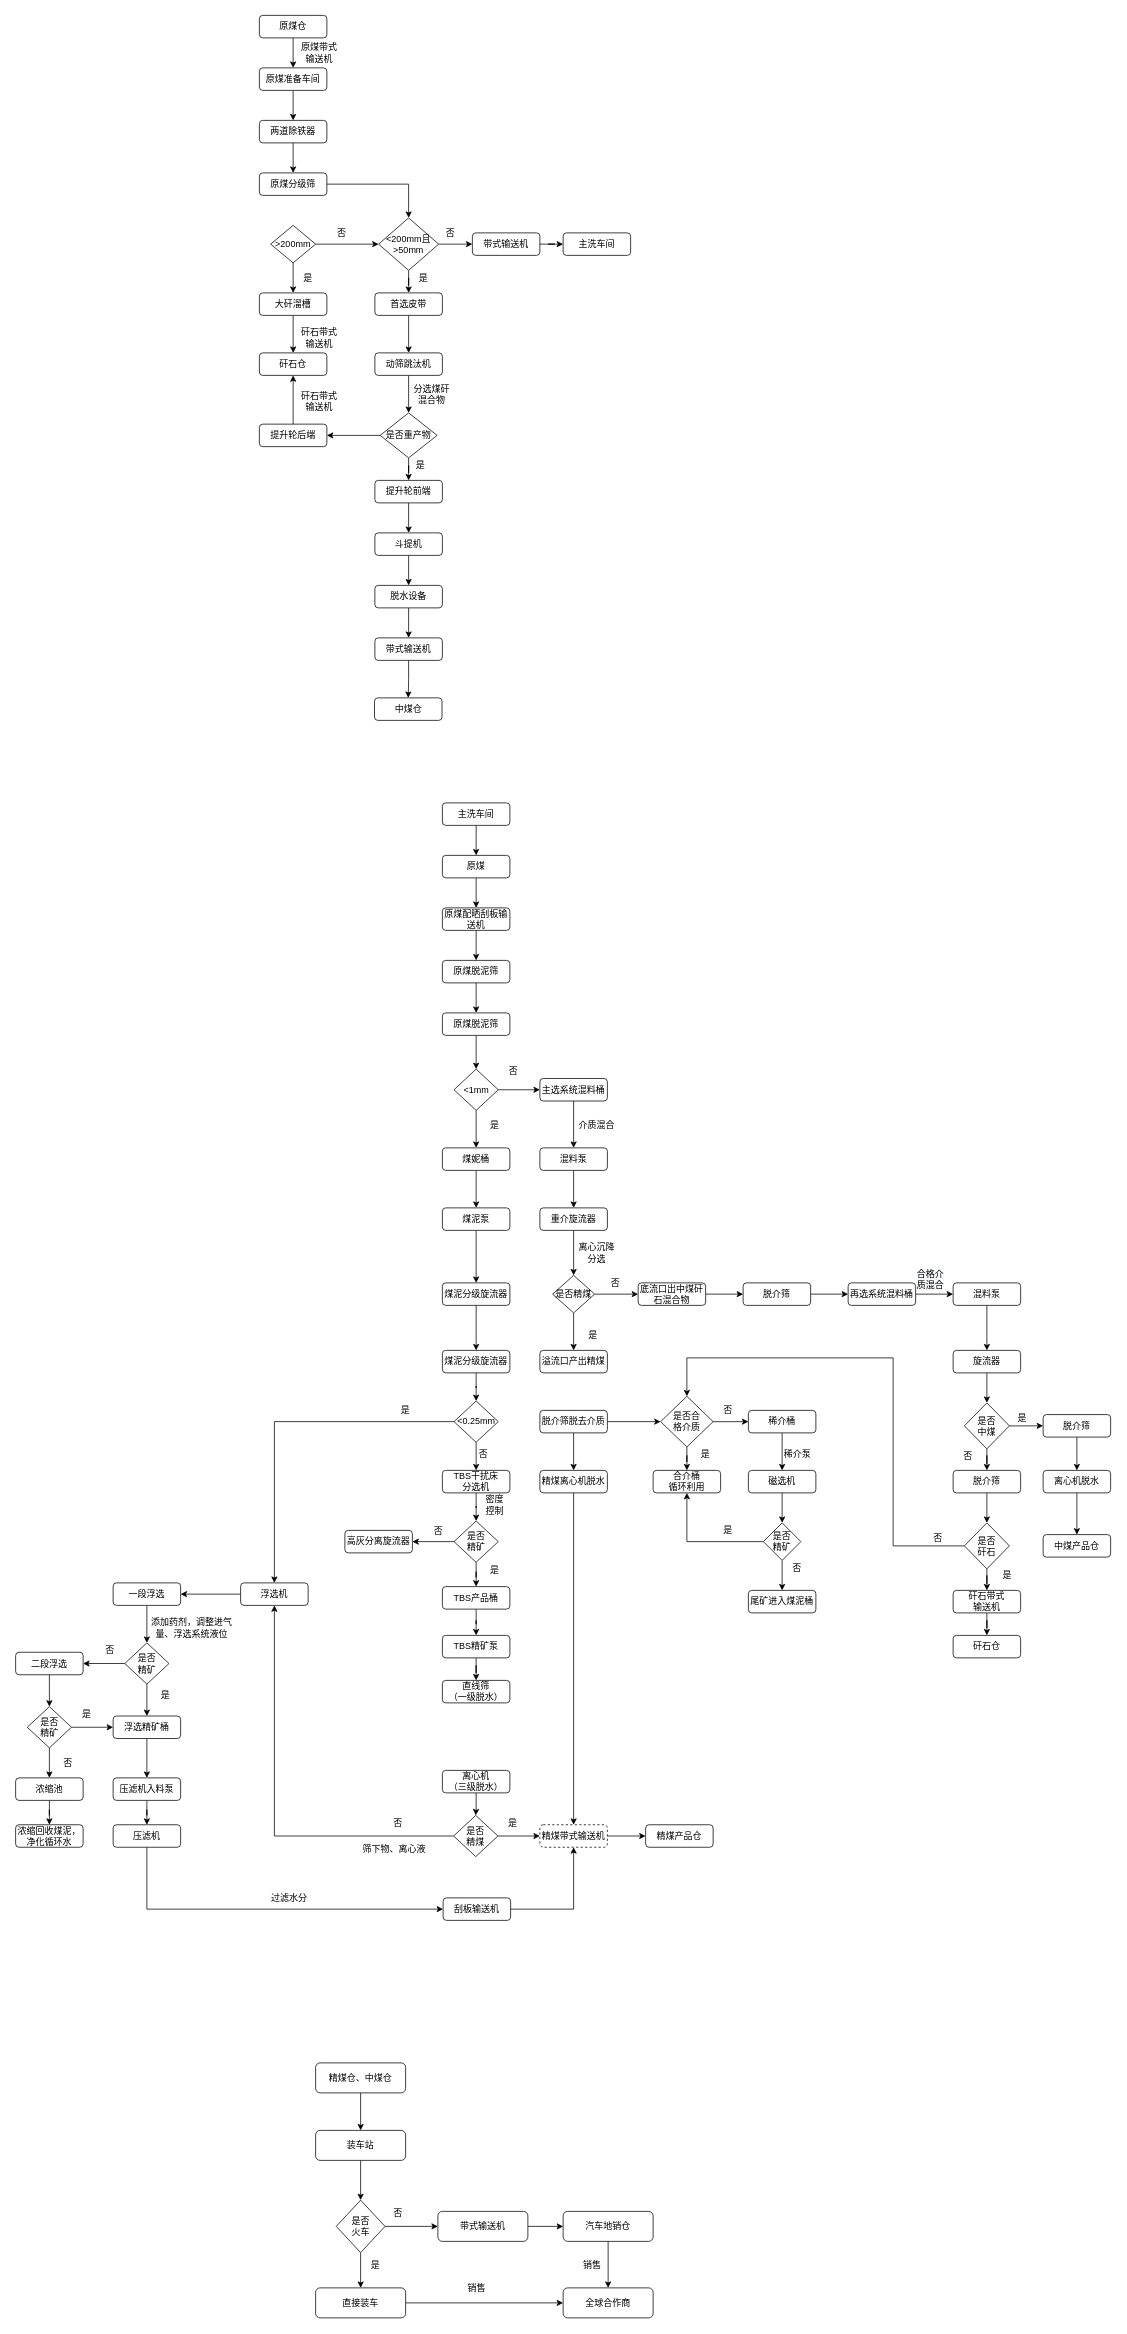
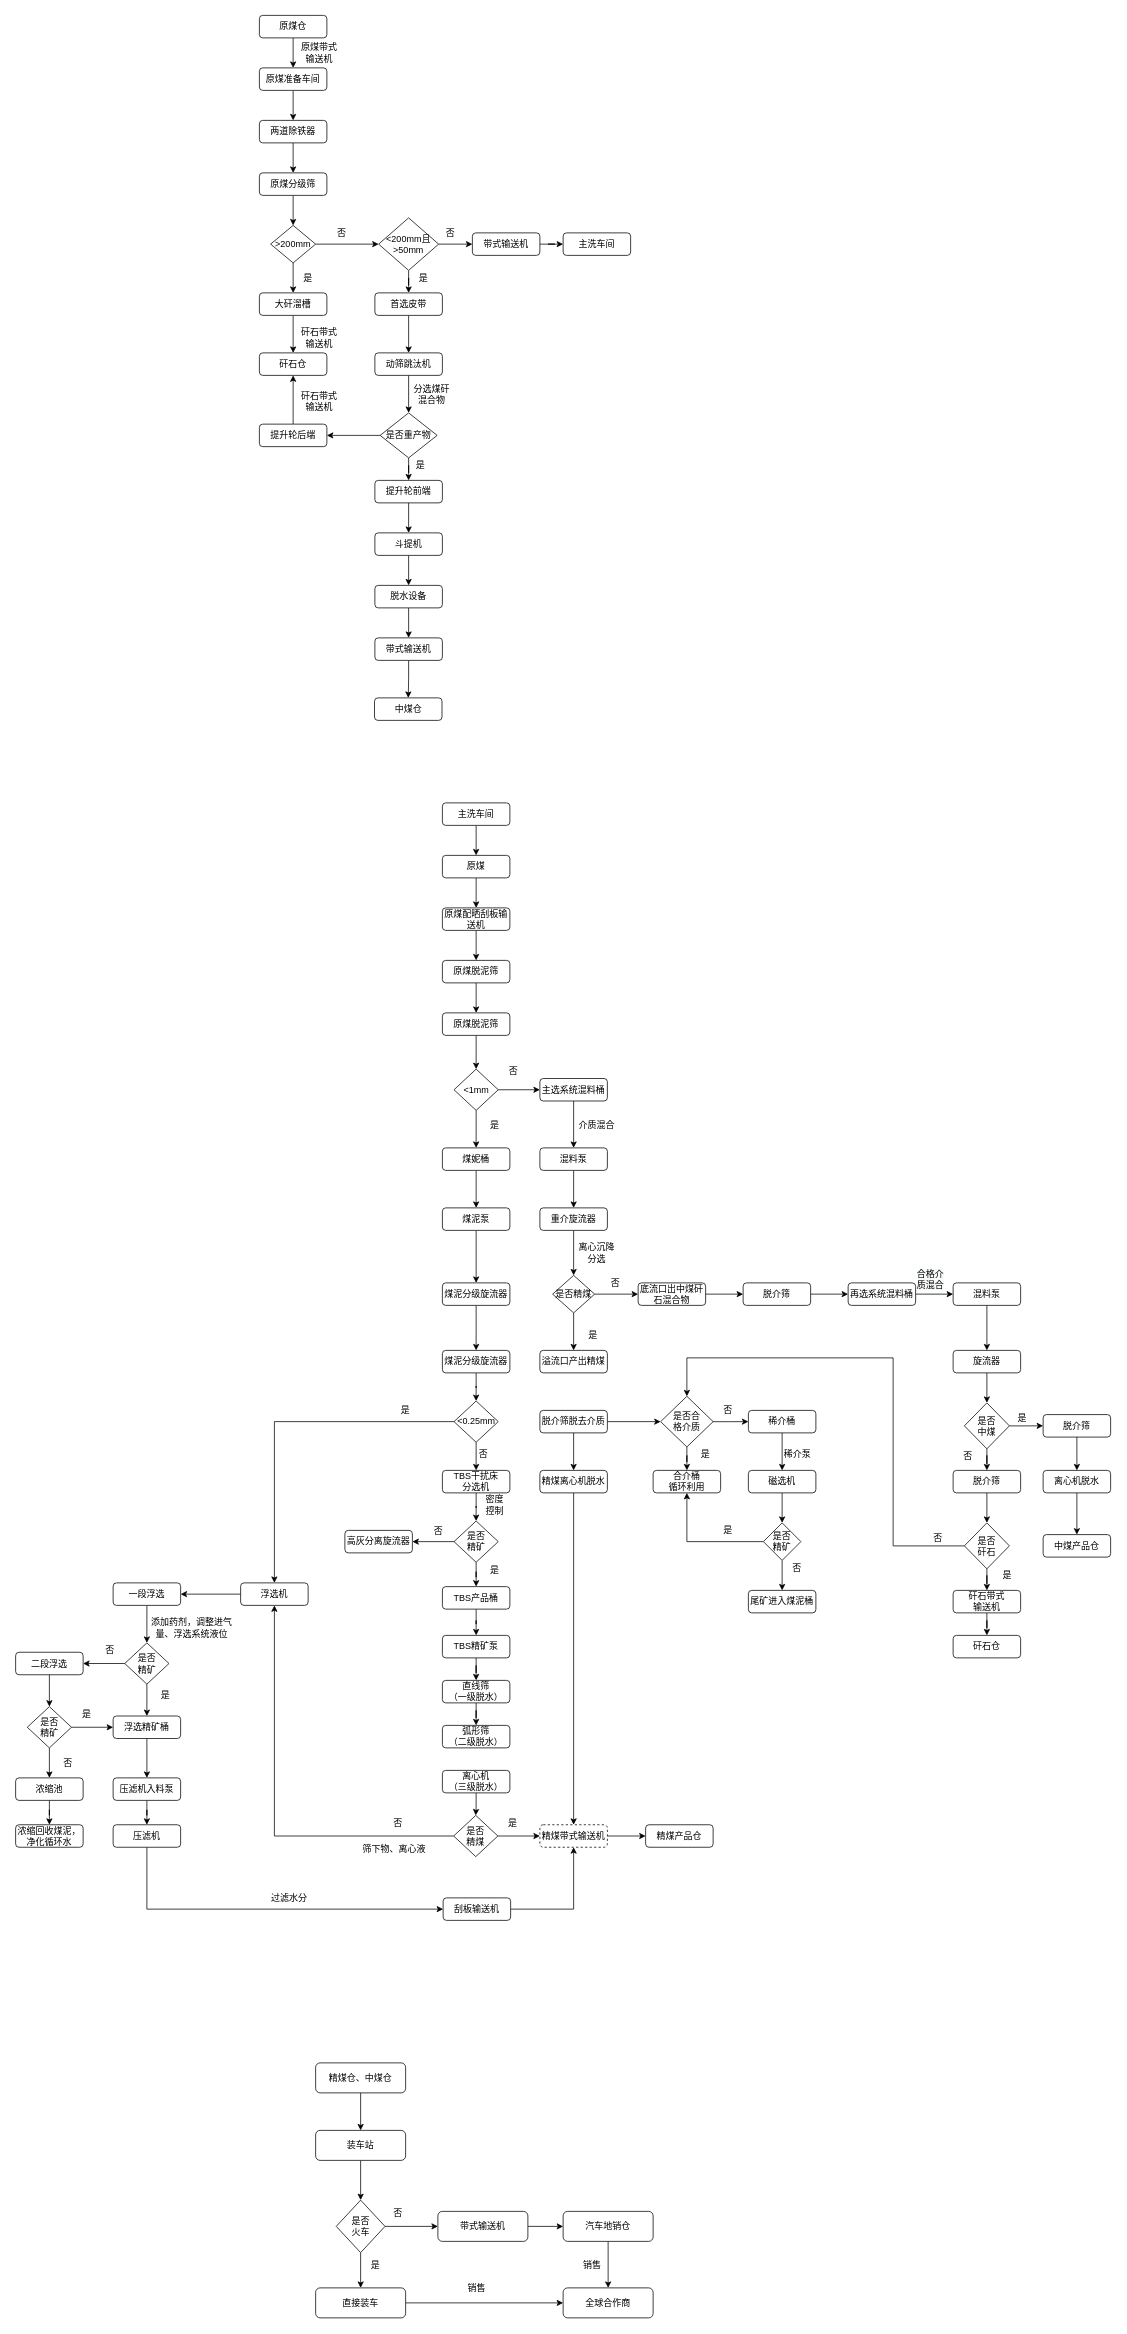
edge "原煤分级筛" -> "<200mm且 >50mm": now "原煤分级筛" -> ">200mm"
edge "直线筛 （一级脱水）" -> "弧形筛 （二级脱水）": added
node "弧形筛 （二级脱水）": added
